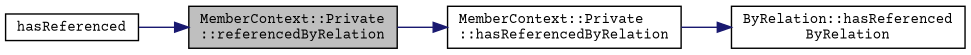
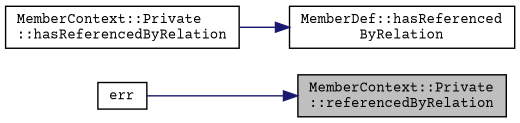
node "hasReferenced": label "hasReferenced" -> "err"
edge "MemberContext::Private ::referencedByRelation" -> "MemberContext::Private ::hasReferencedByRelation": removed
node "ByRelation::hasReferenced ByRelation": label "ByRelation::hasReferenced ByRelation" -> "MemberDef::hasReferenced ByRelation"
